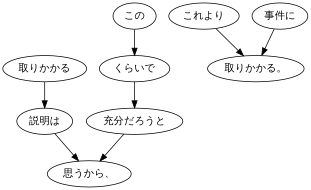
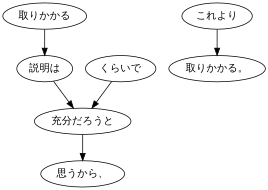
node "この": removed
node "事件に": removed
edge "説明は" -> "思うから、": now "説明は" -> "充分だろうと"
